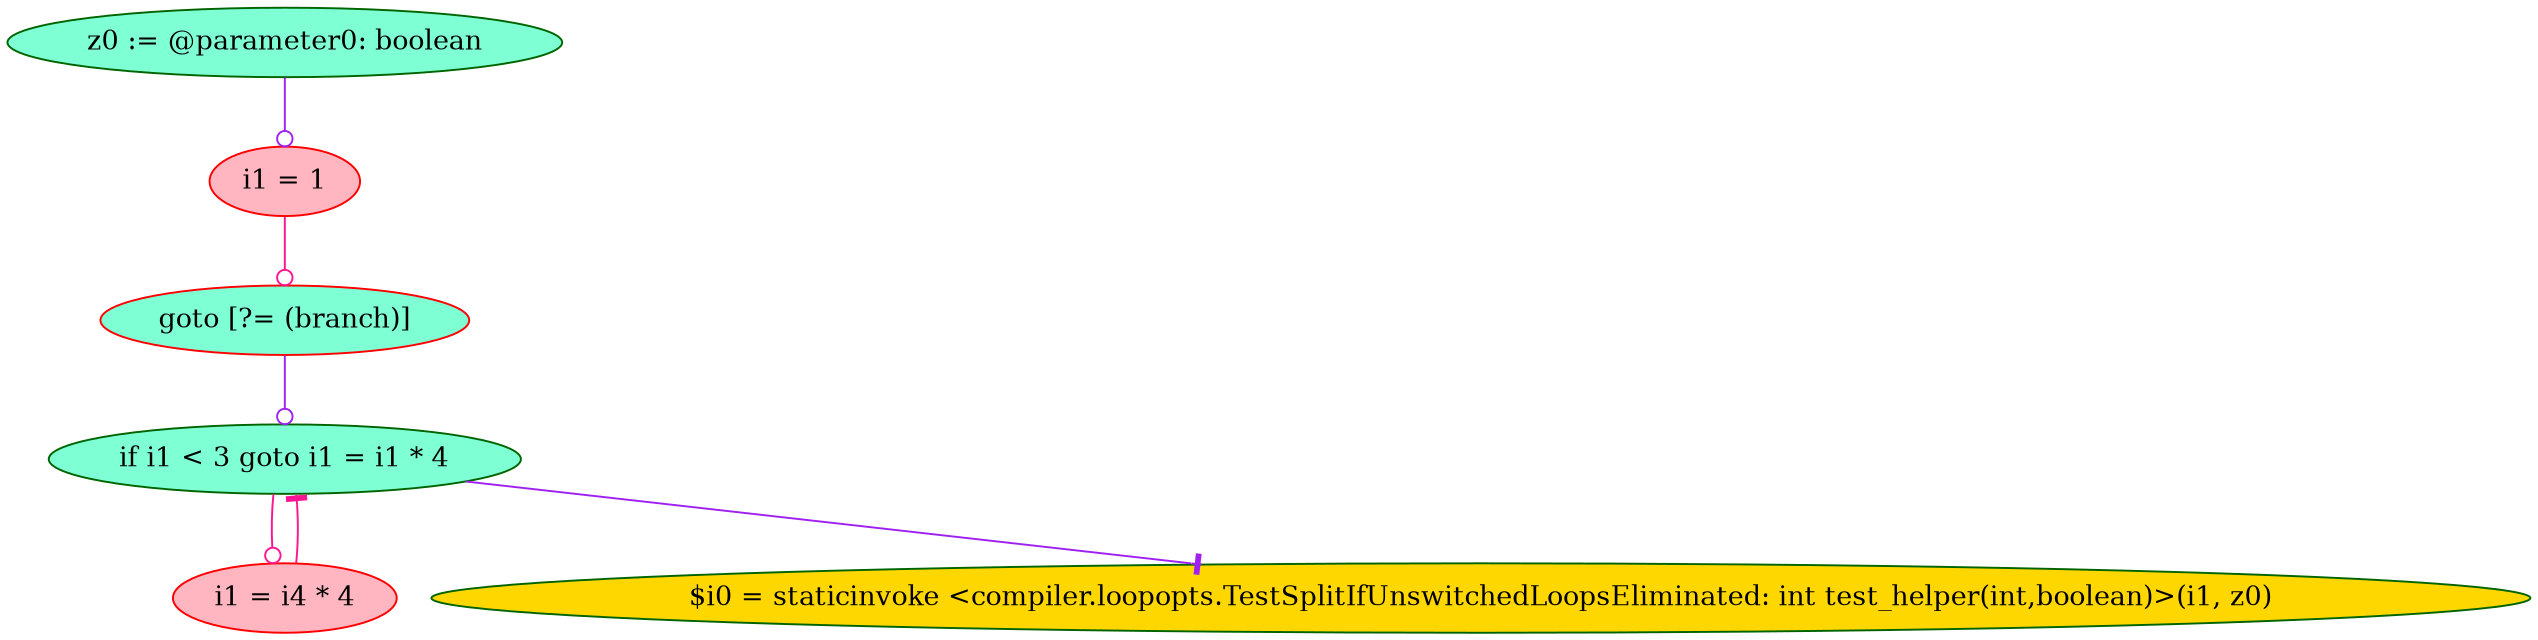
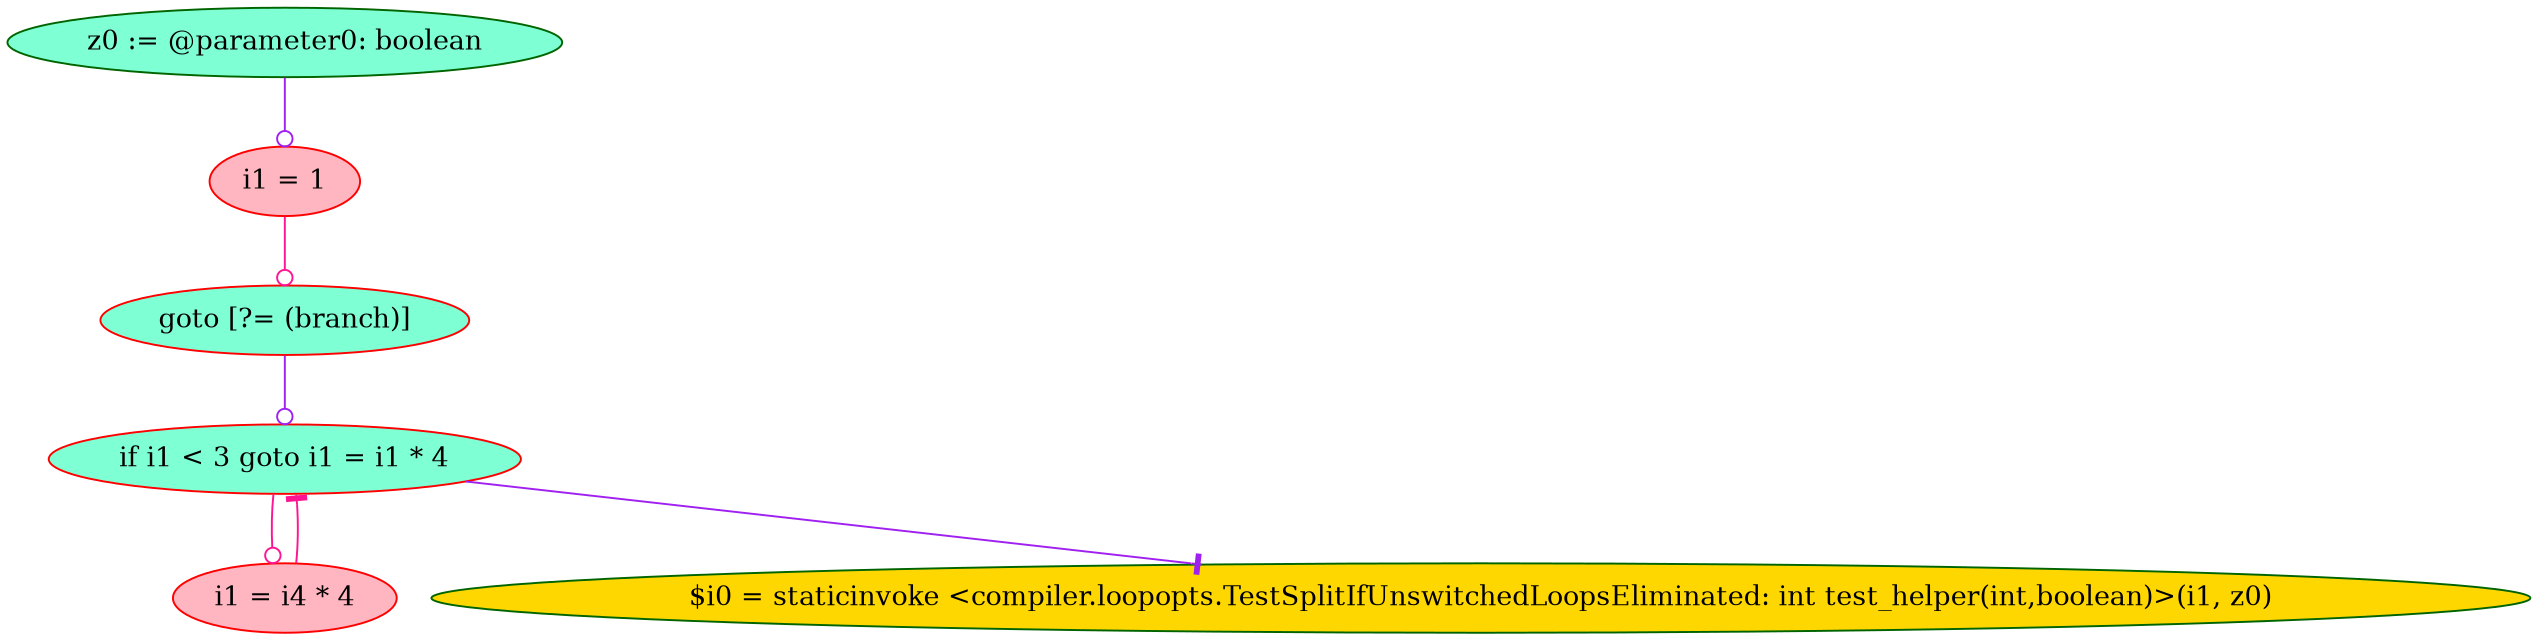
node "if i1 < 3 goto i1 = i1 * 4": color darkgreen -> red
